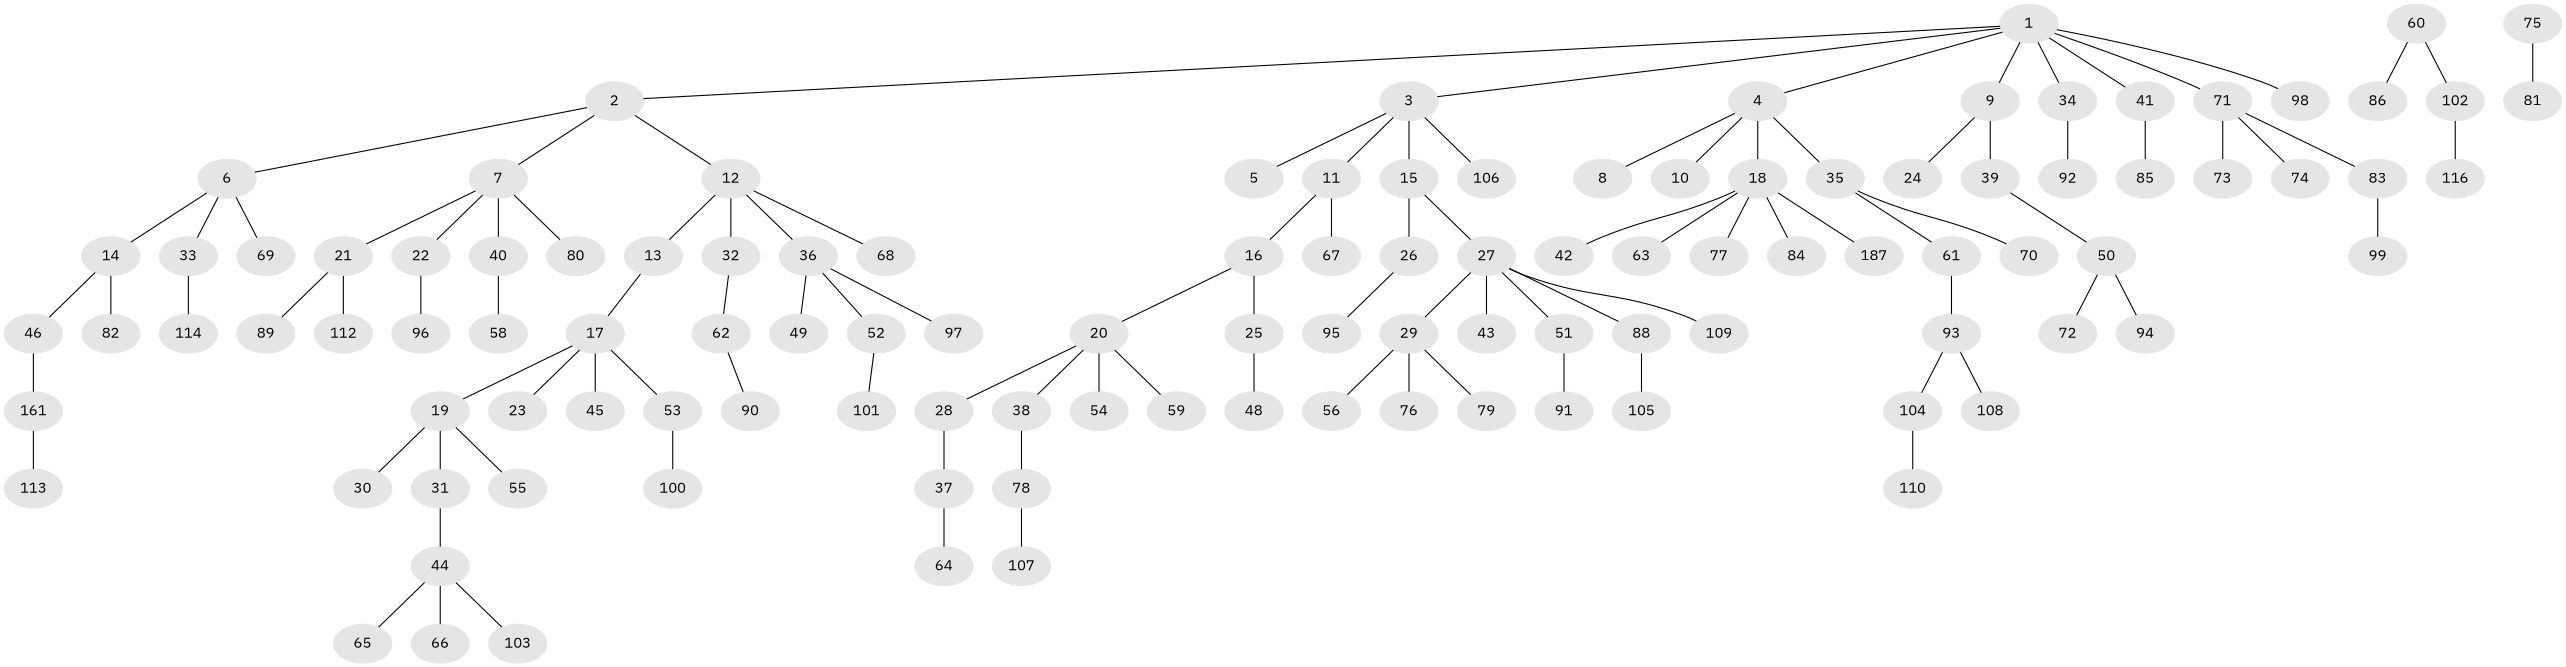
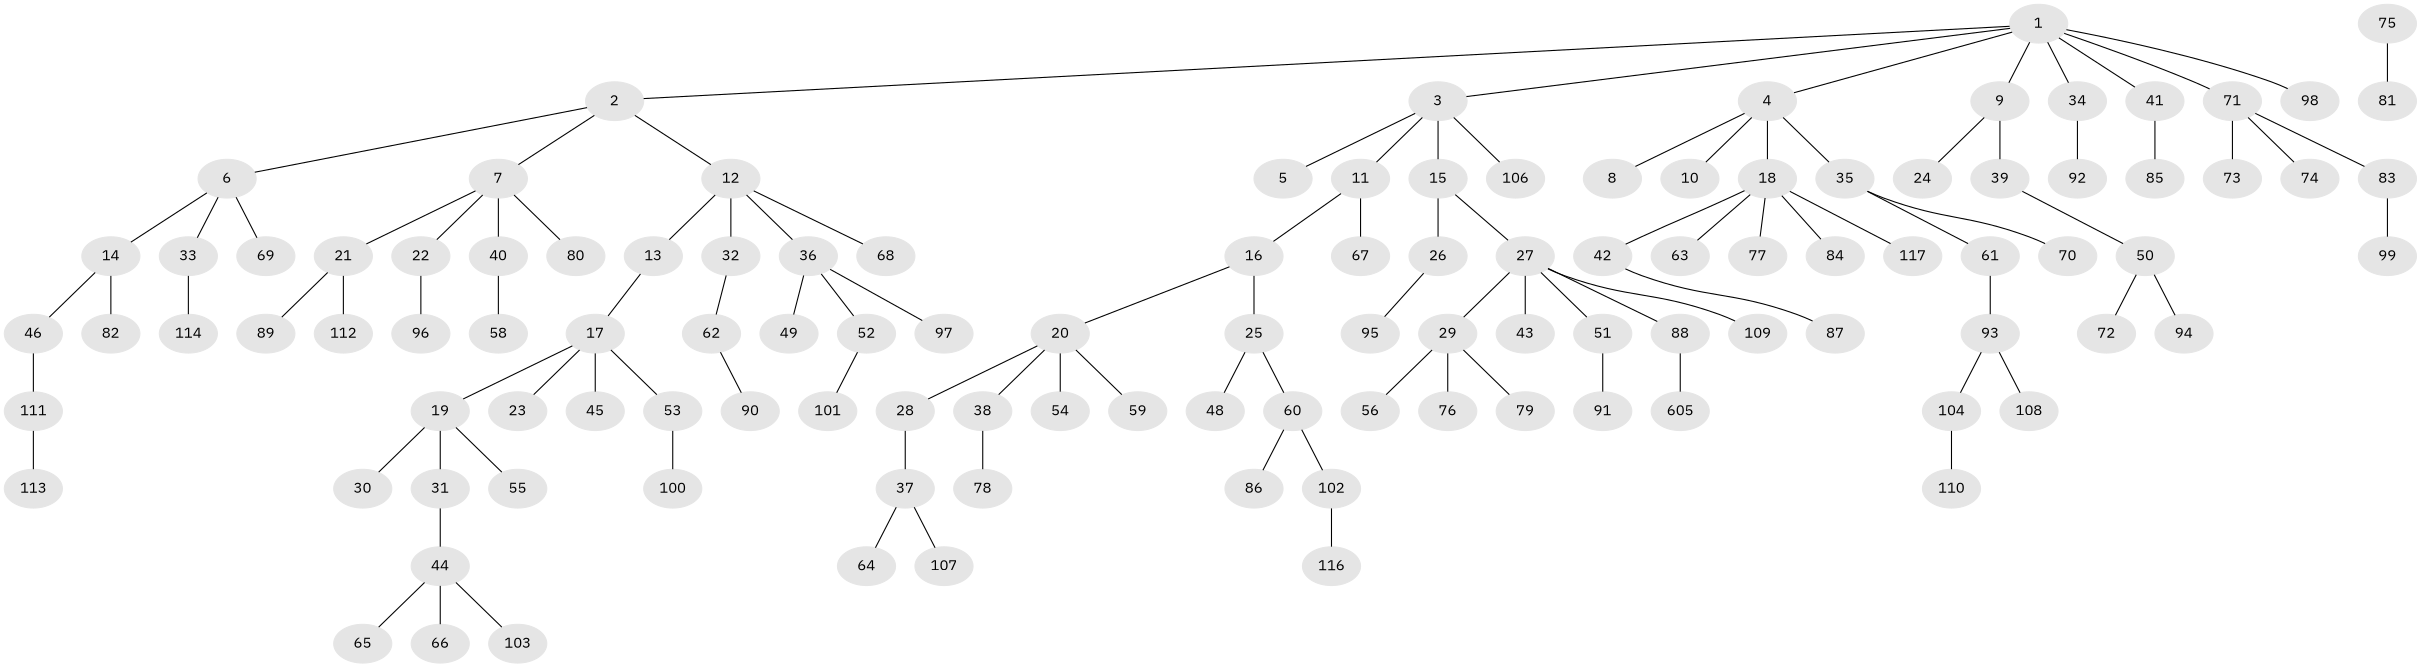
node "187": label "187" -> "117"
node "87": added
edge "25" -- "60": added
node "161": label "161" -> "111"
node "105": label "105" -> "605"
edge "78" -- "107": now "37" -- "107"
